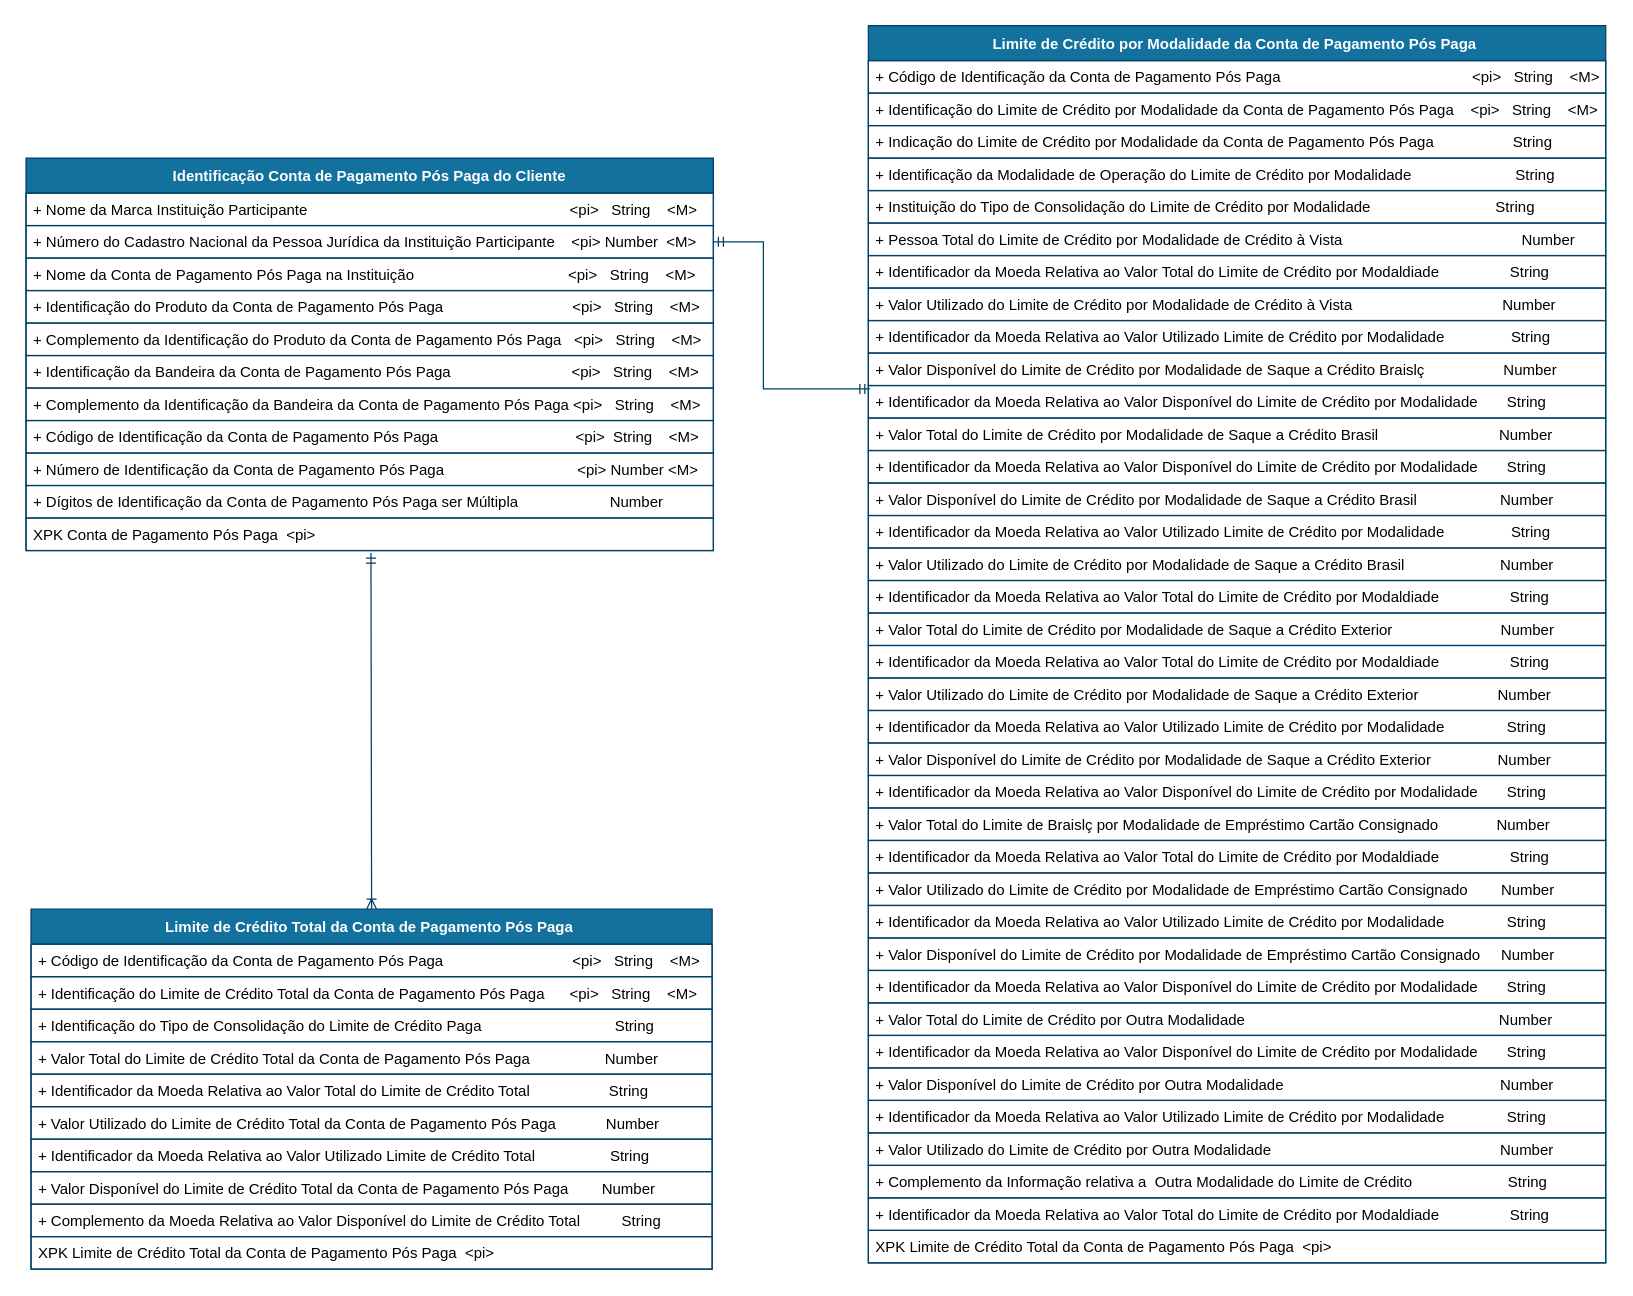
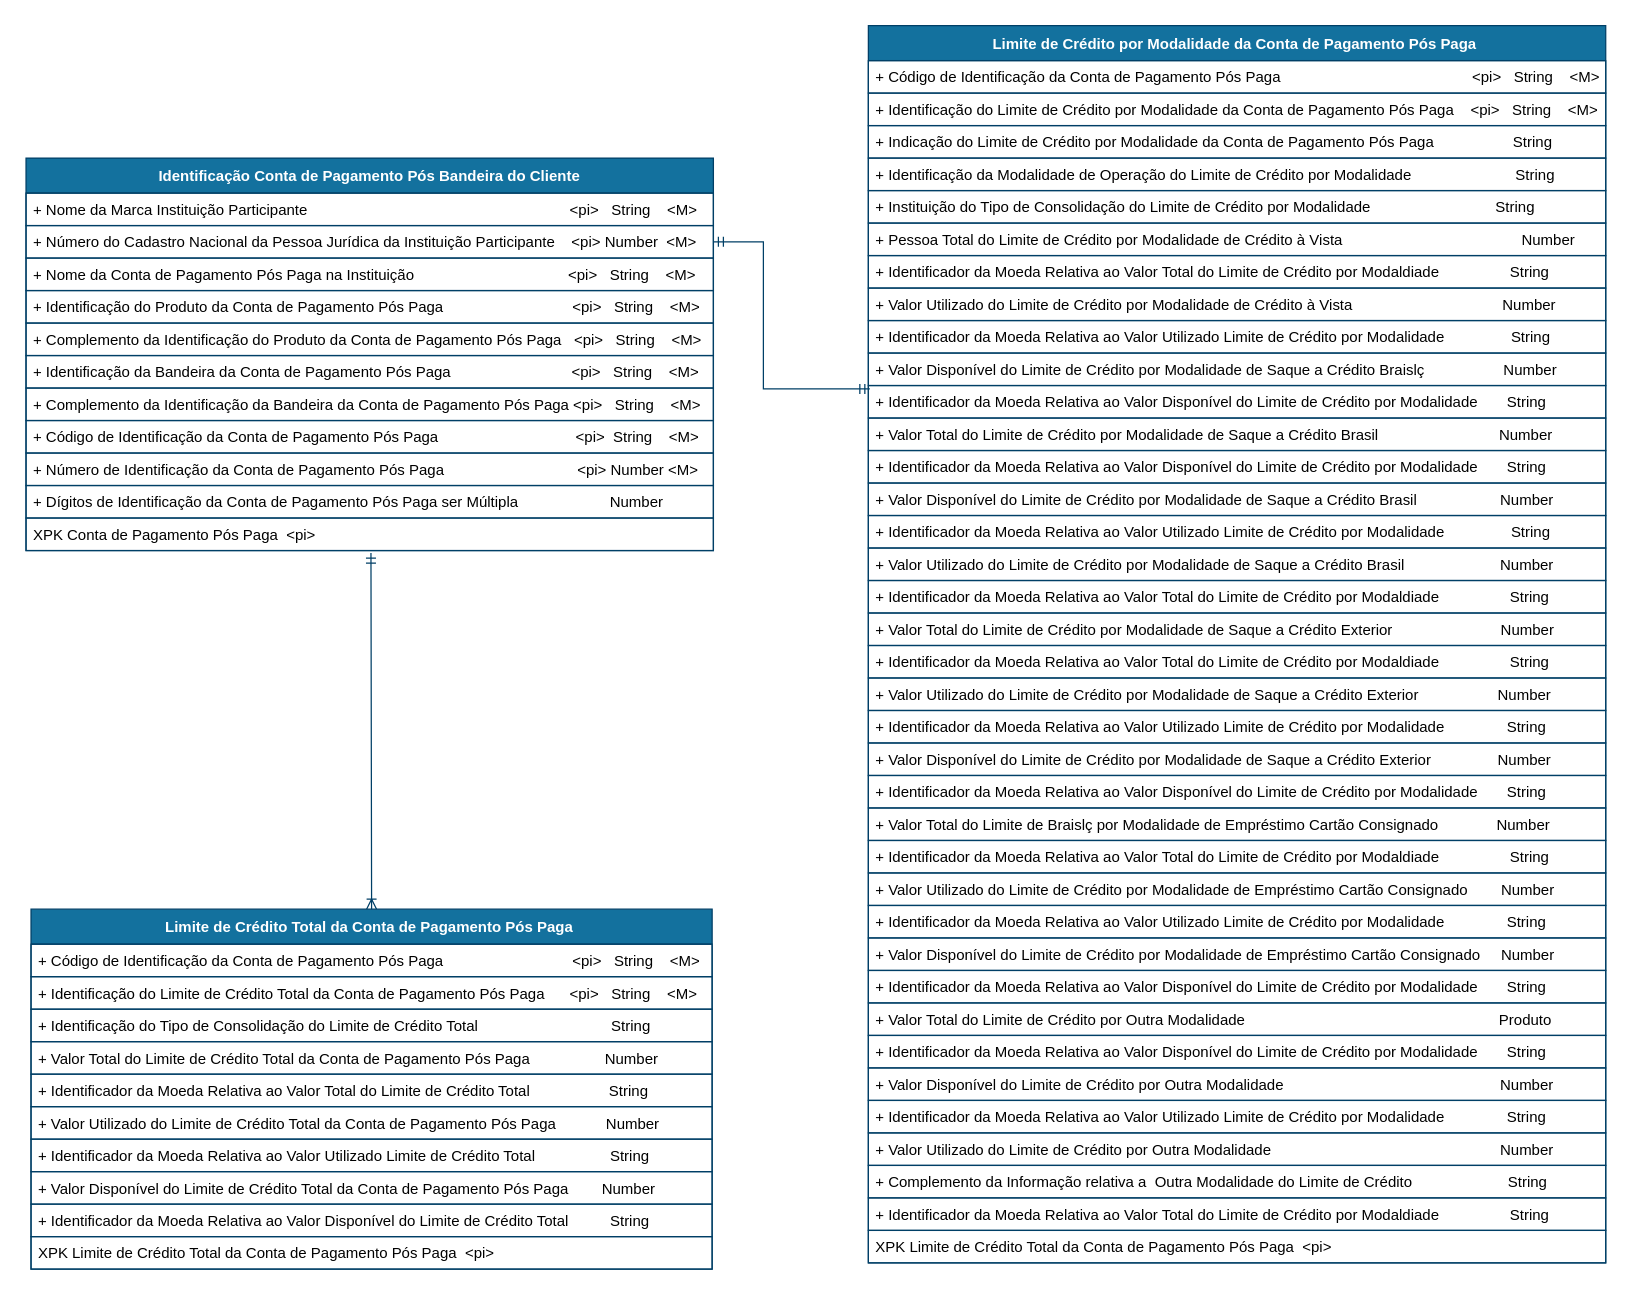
node "Identificação Conta de Pagamento Pós Paga do Cliente": label "Identificação Conta de Pagamento Pós Paga do Cliente" -> "Identificação Conta de Pagamento Pós Bandeira do Cliente"
node "+ Valor Total do Limite de Crédito por Outra Modalidade Number": label "+ Valor Total do Limite de Crédito por Outra Modalidade Number" -> "+ Valor Total do Limite de Crédito por Outra Modalidade Produto"
node "+ Identificação do Tipo de Consolidação do Limite de Crédito Paga String": label "+ Identificação do Tipo de Consolidação do Limite de Crédito Paga String" -> "+ Identificação do Tipo de Consolidação do Limite de Crédito Total String"
node "+ Complemento da Moeda Relativa ao Valor Disponível do Limite de Crédito Total String": label "+ Complemento da Moeda Relativa ao Valor Disponível do Limite de Crédito Total String" -> "+ Identificador da Moeda Relativa ao Valor Disponível do Limite de Crédito Total String"
